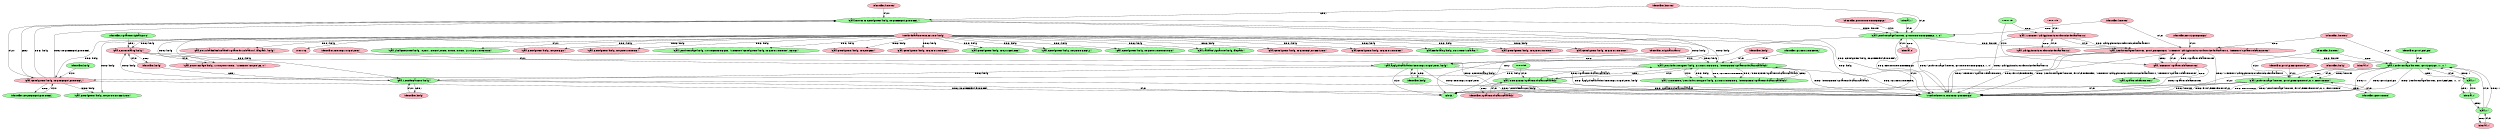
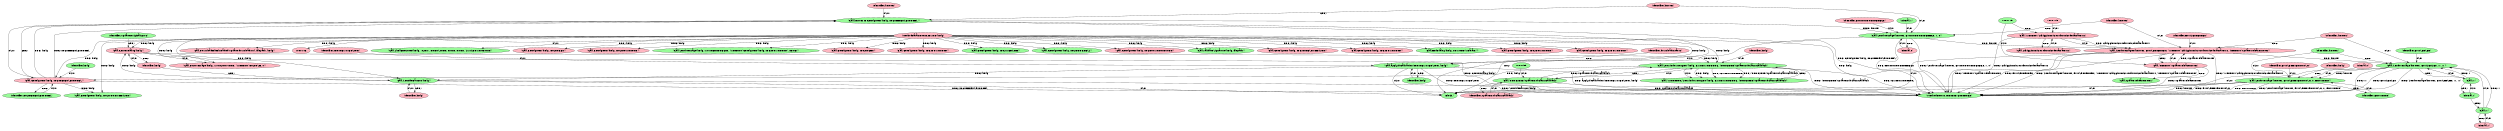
node "(Call,GetDlgItem(hDlg, IDC_DOWNLOAD_URL))": fillcolor palegreen -> lightpink
node "(Identifier,original_status)": label "(Identifier,original_status)" -> "(Identifier,download_status)"
node "(Identifier,GWLP_WNDPROC)": removed
